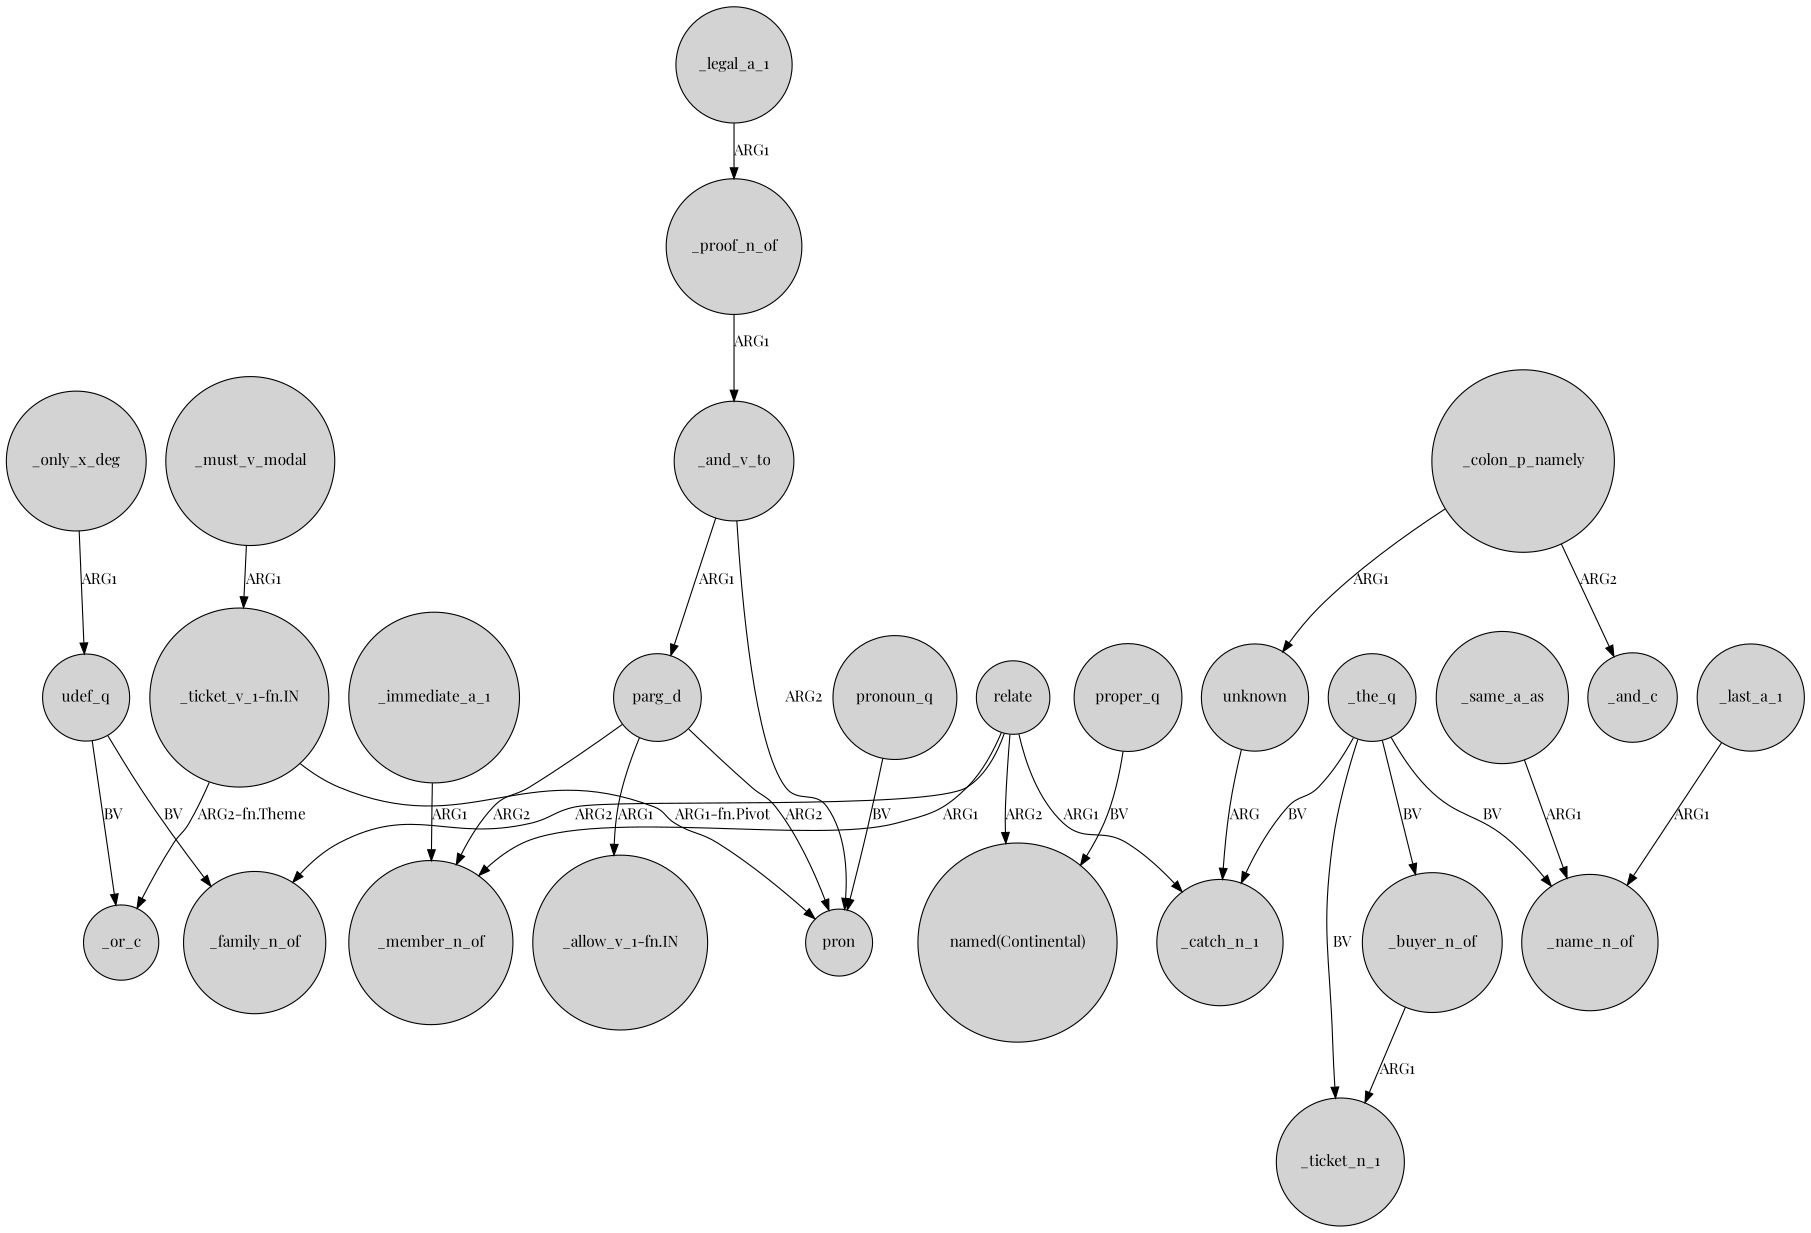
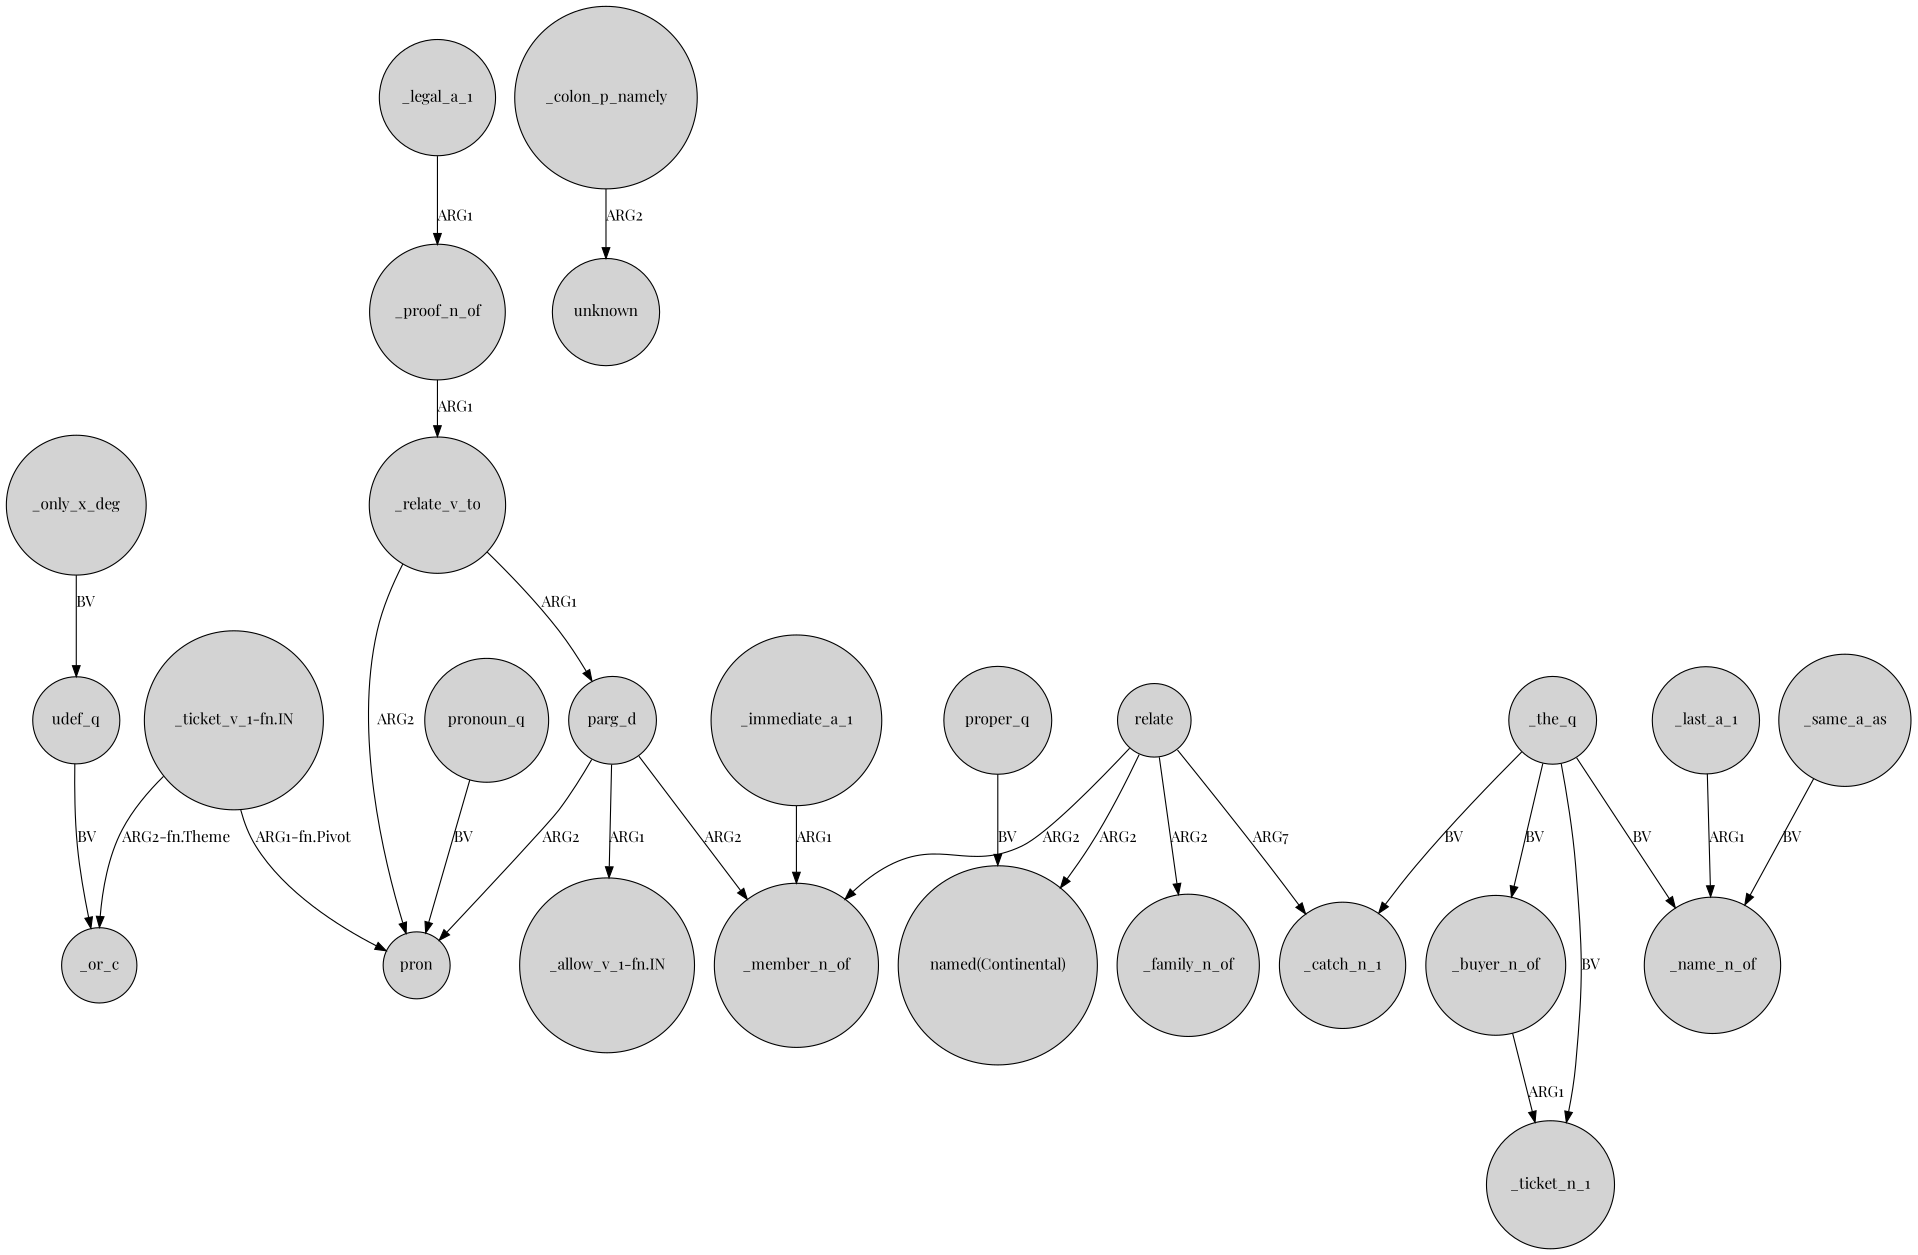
node "_must_v_modal": removed
node "_and_v_to": label "_and_v_to" -> "_relate_v_to"
edge "_only_x_deg" -> "udef_q": label "ARG1" -> "BV"
edge "_colon_p_namely" -> "unknown": label "ARG1" -> "ARG2"
node "_and_c": removed
edge "udef_q" -> "_family_n_of": removed, label "BV"
edge "unknown" -> "_catch_n_1": removed, label "ARG"
edge "relate" -> "_member_n_of": label "ARG1" -> "ARG2"
edge "relate" -> "_catch_n_1": label "ARG1" -> "ARG7"
edge "_same_a_as" -> "_name_n_of": label "ARG1" -> "BV"
